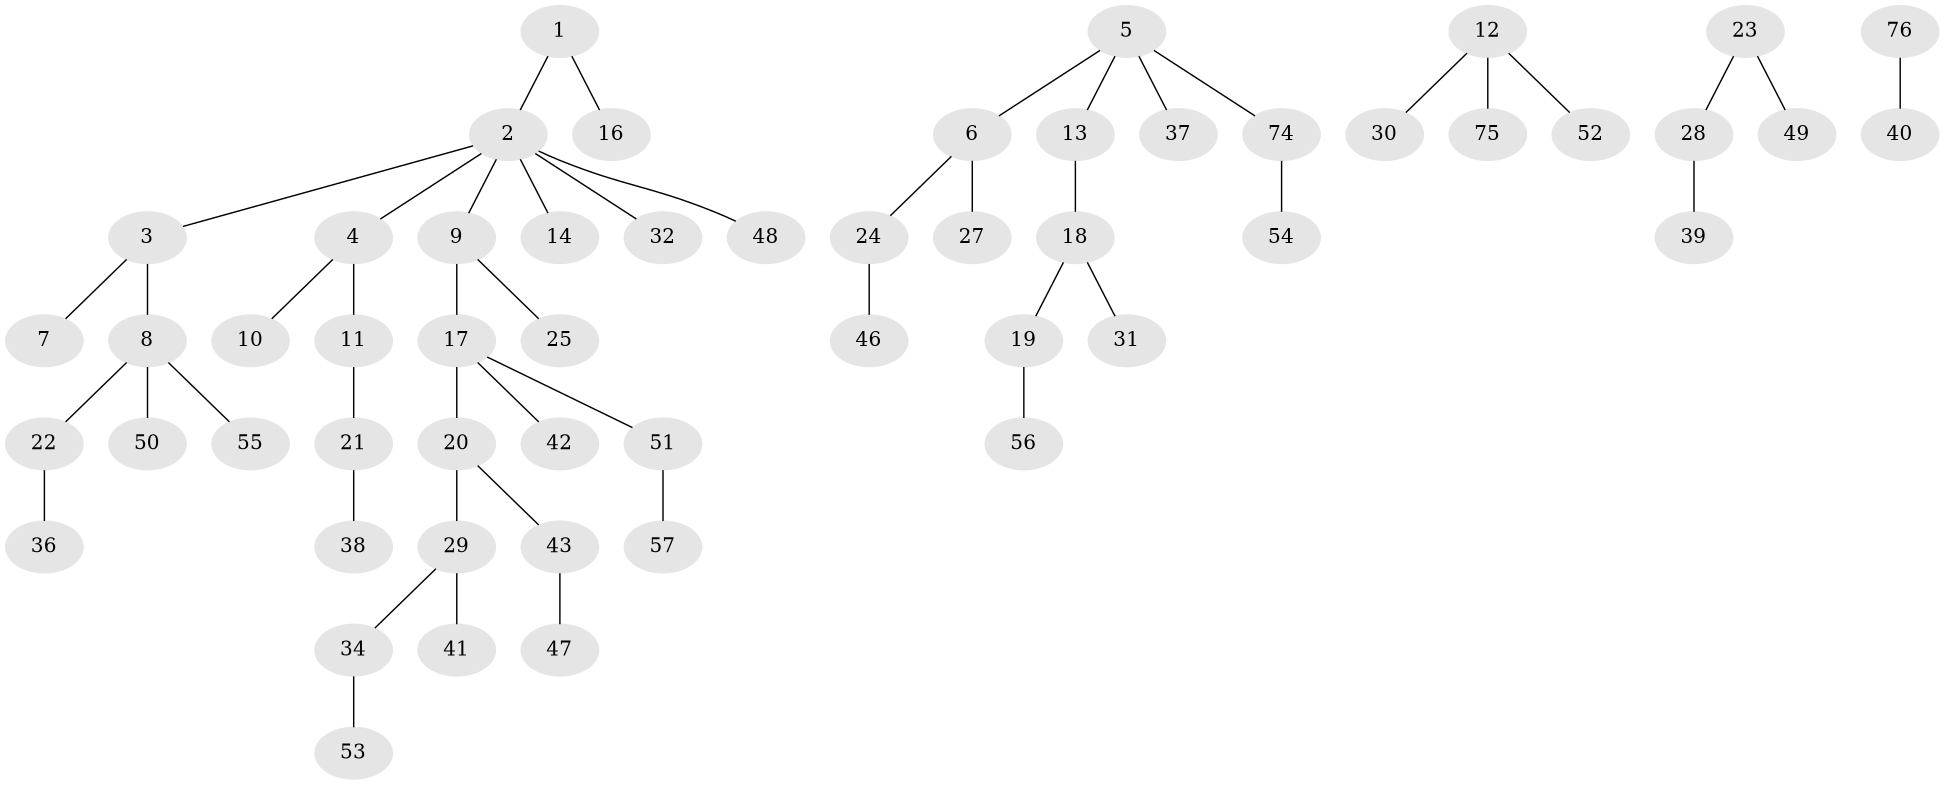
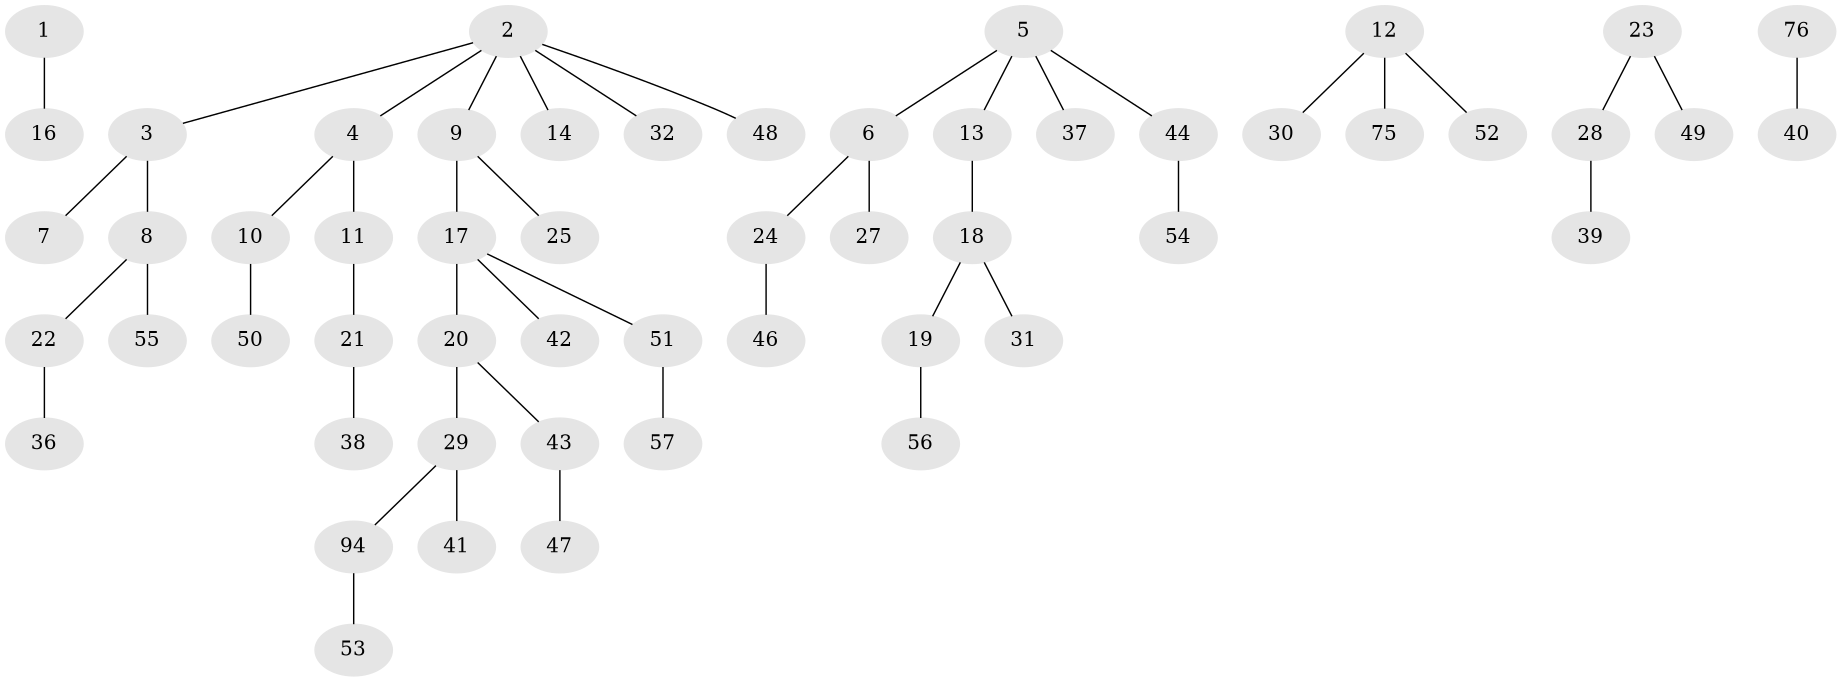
edge "1" -- "2": removed
node "74": label "74" -> "44"
edge "8" -- "50": now "10" -- "50"
node "34": label "34" -> "94"
